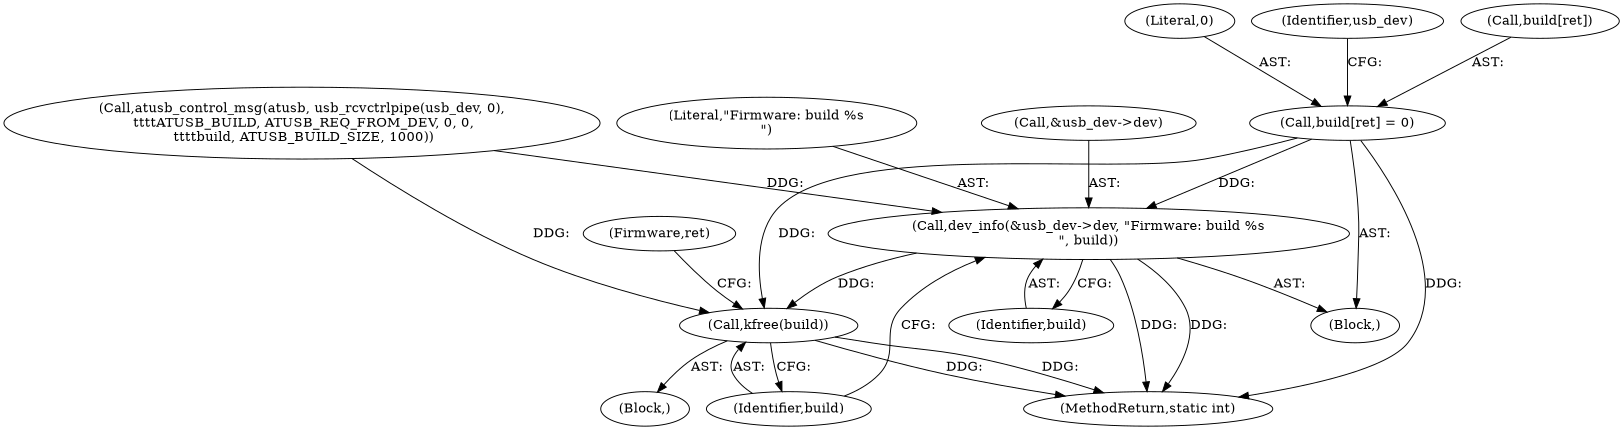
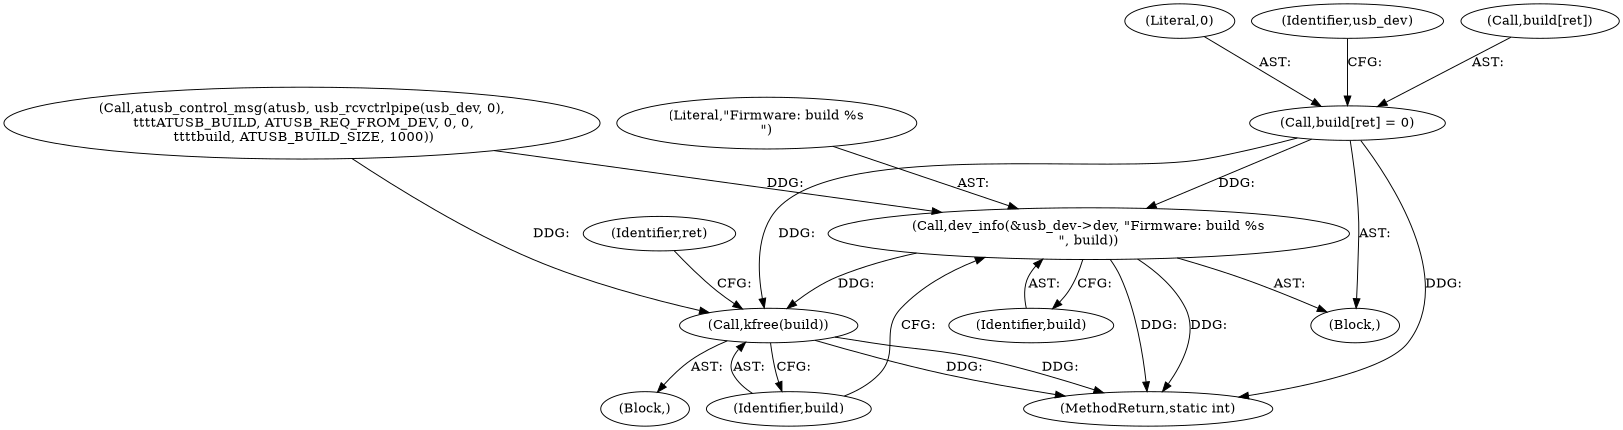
node "(Call,&usb_dev->dev)": removed
node "(Firmware,ret)": label "(Firmware,ret)" -> "(Identifier,ret)"
